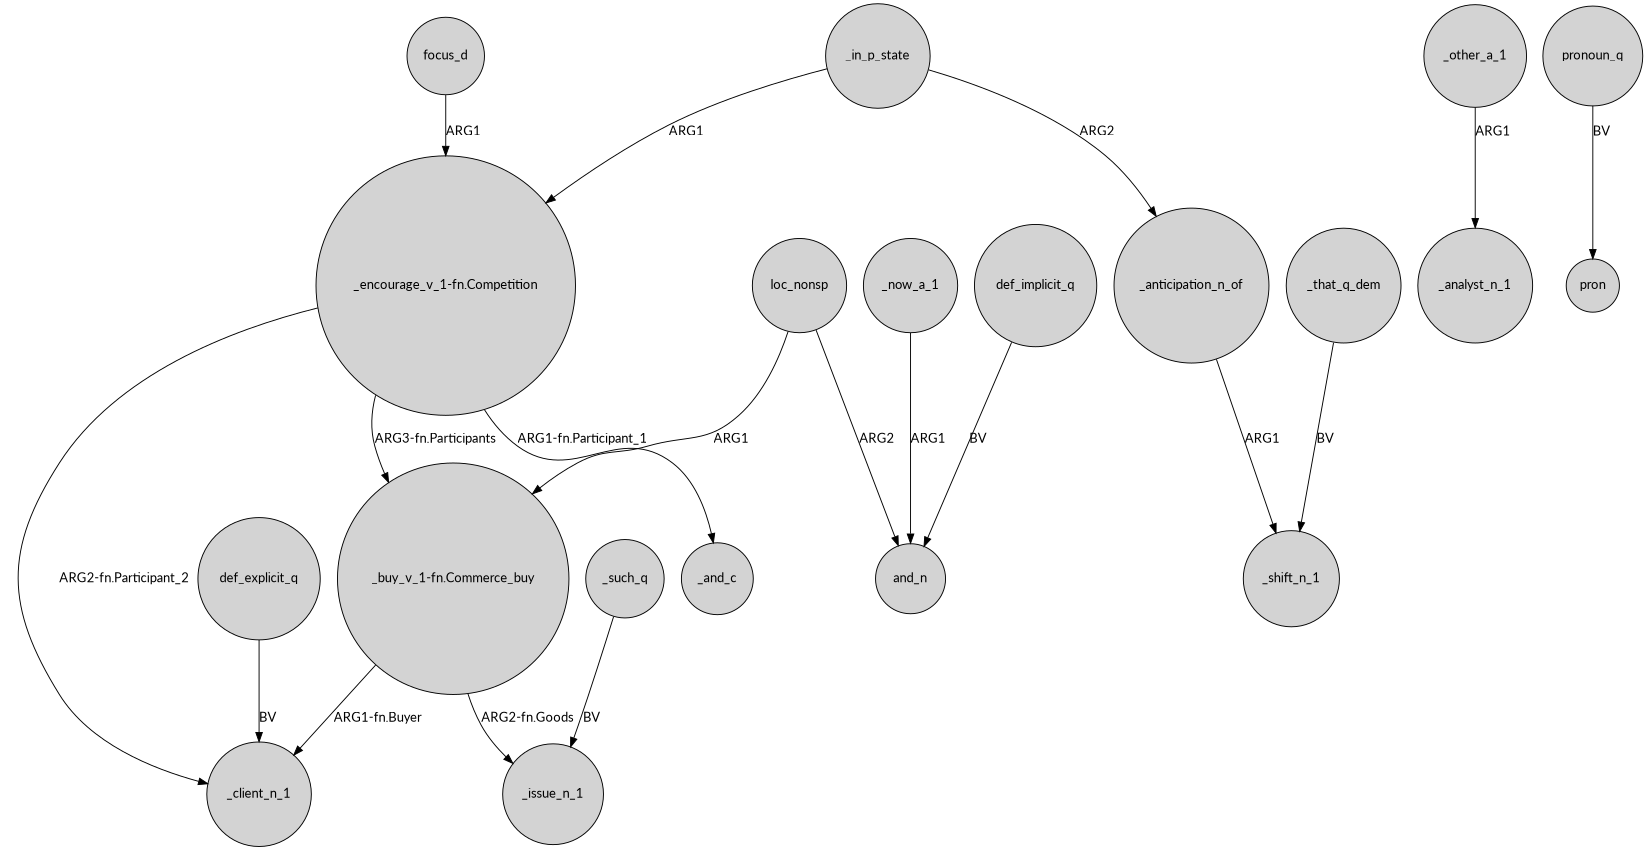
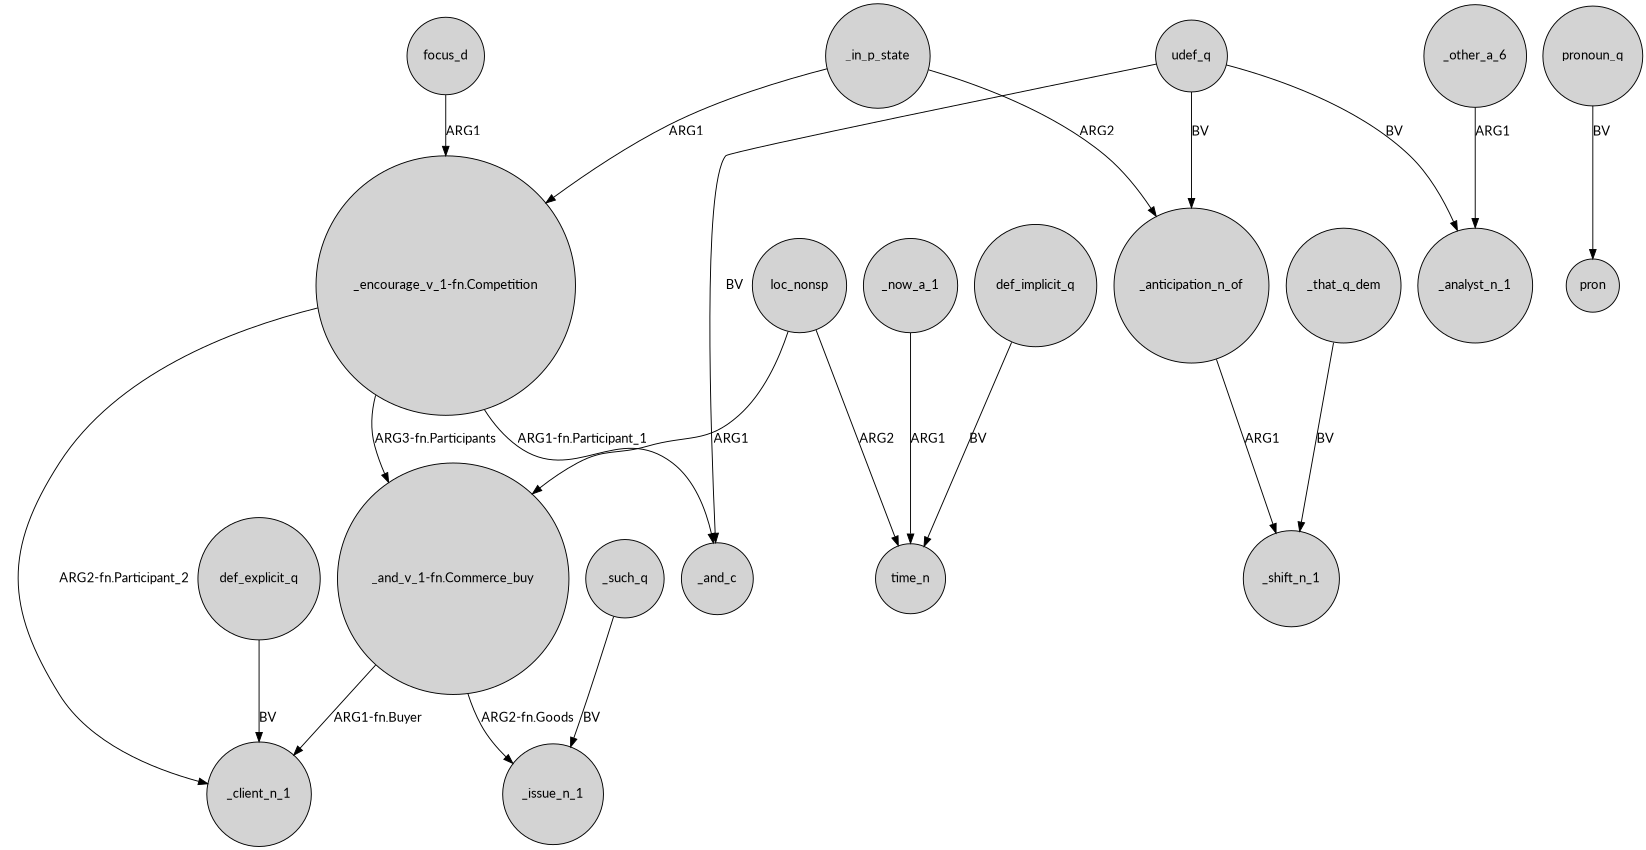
node "udef_q": added
node "_other_a_1": label "_other_a_1" -> "_other_a_6"
node "_buy_v_1-fn.Commerce_buy": label "_buy_v_1-fn.Commerce_buy" -> "_and_v_1-fn.Commerce_buy"
node "and_n": label "and_n" -> "time_n"
